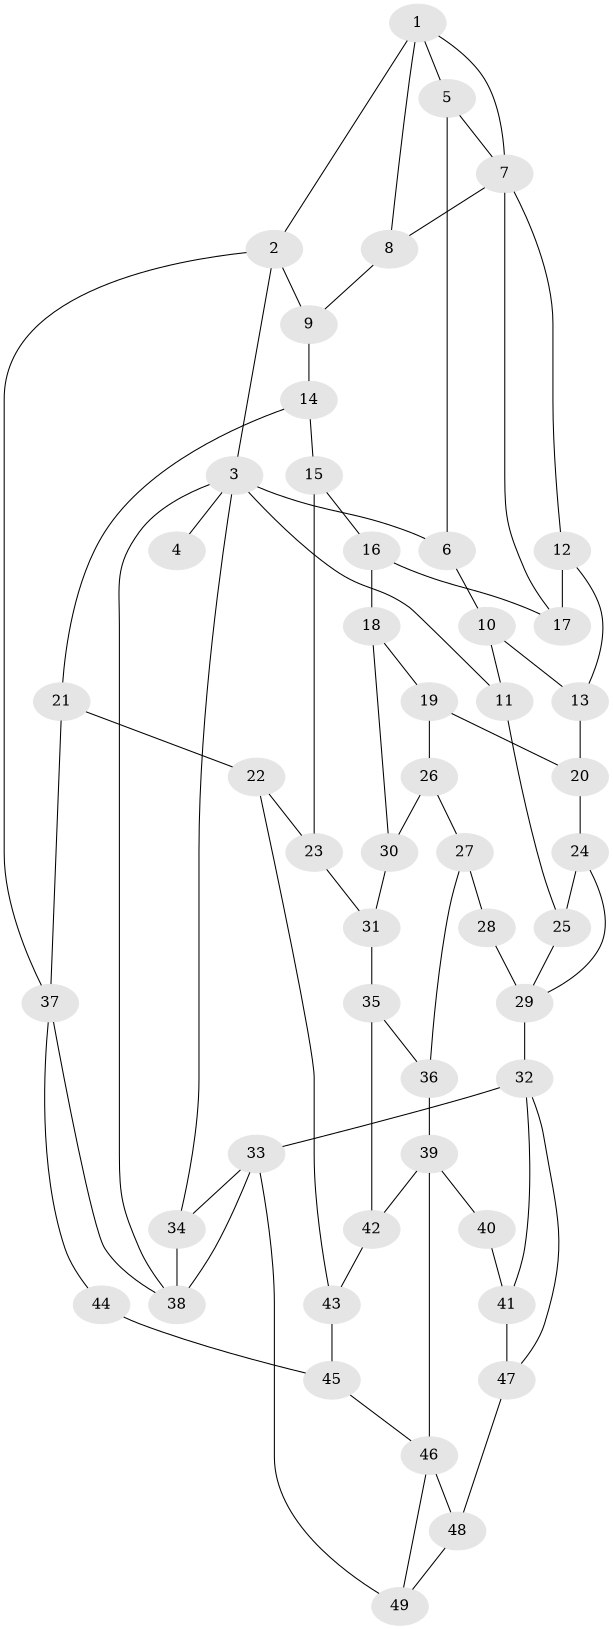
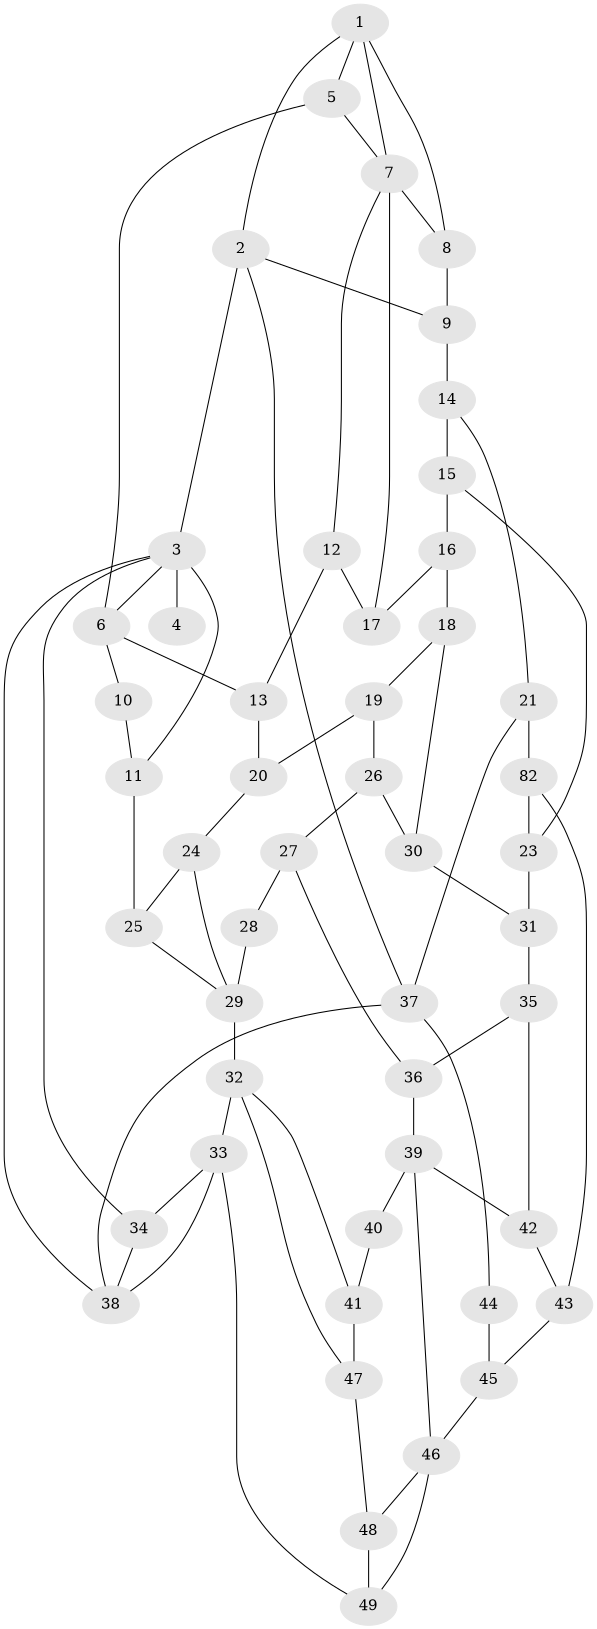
edge "10" -- "13": now "6" -- "13"
node "22": label "22" -> "82"
